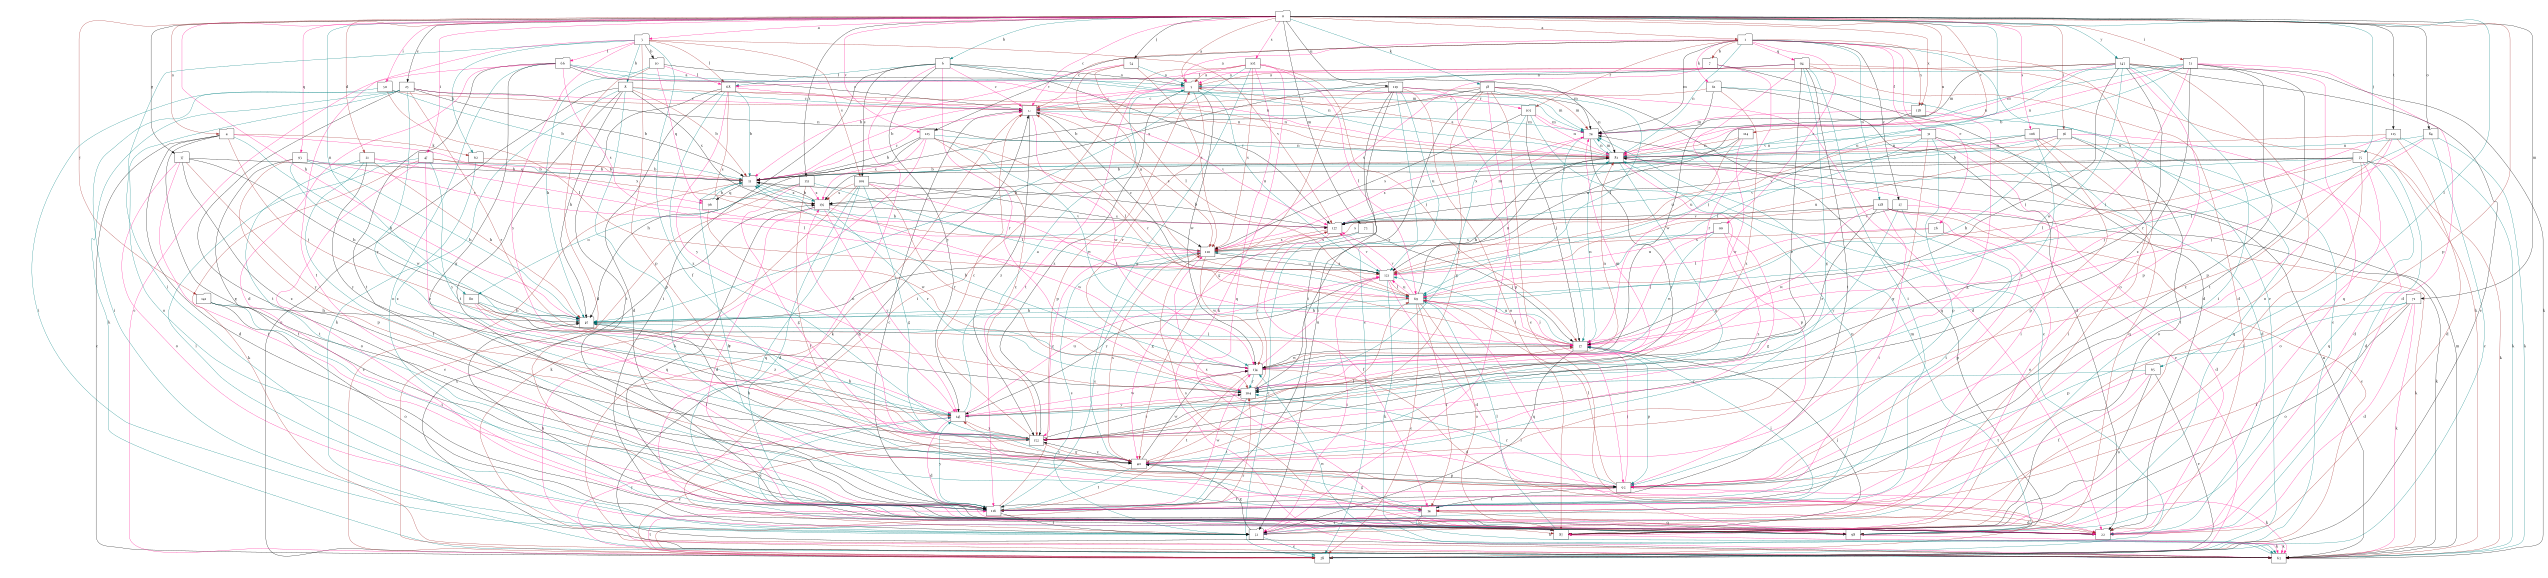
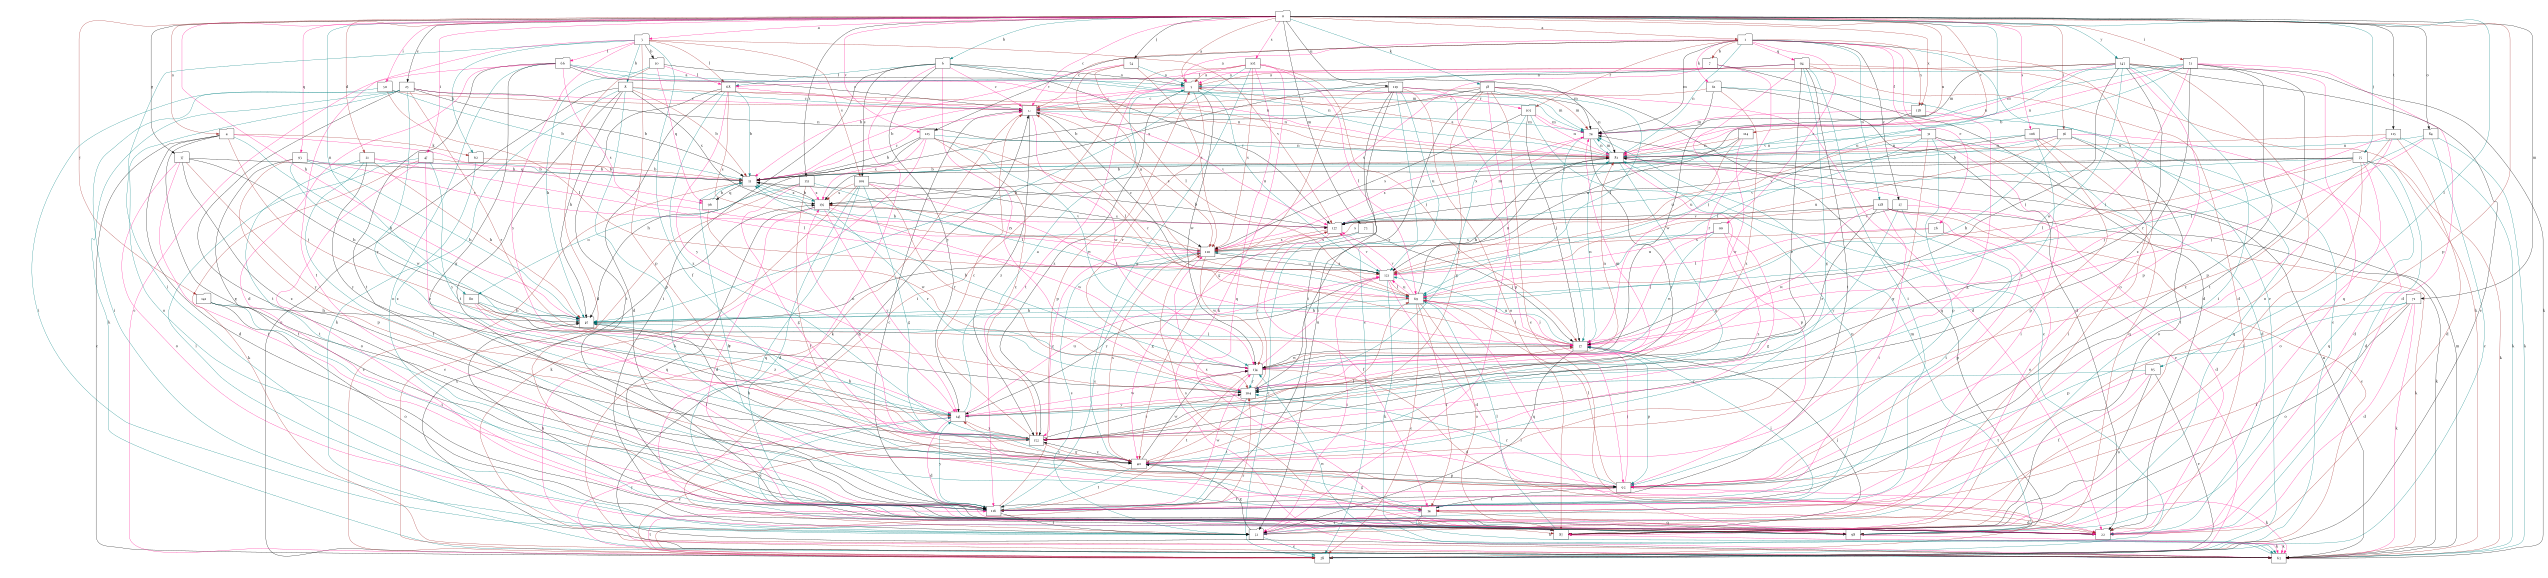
edge "47" -> "139": now "110" -> "139"
